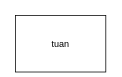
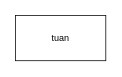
node "tuan": size 90x56 -> 90x45
